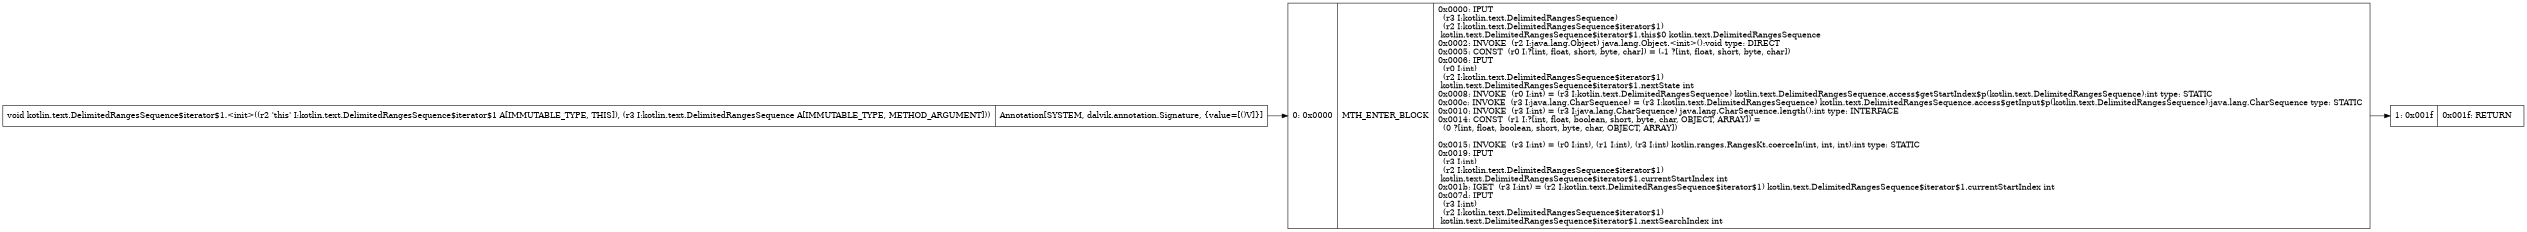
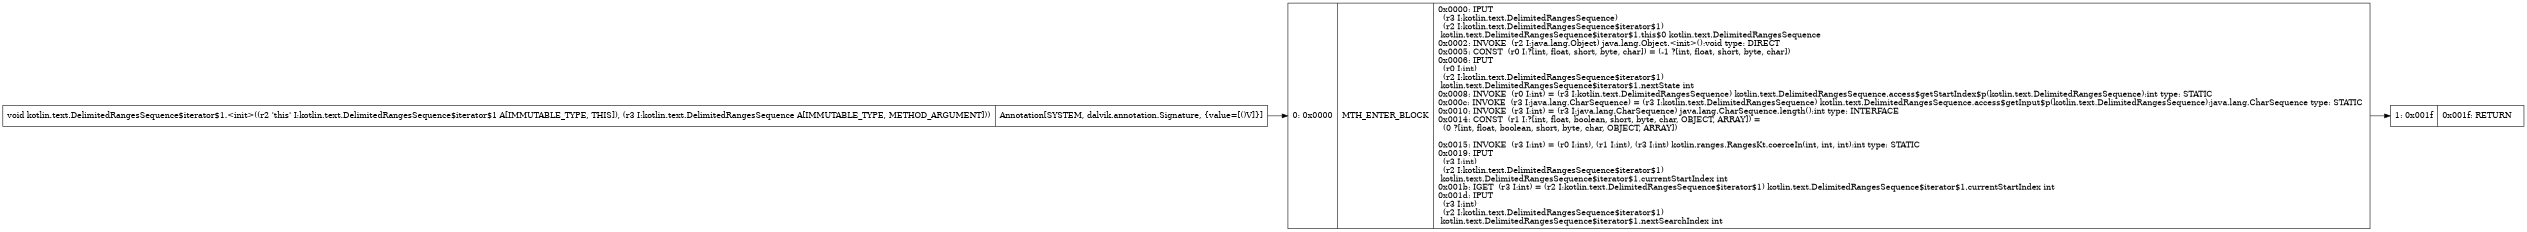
node "0: 0x0000": text "0x007d: IPUT" -> "0x001d: IPUT"
